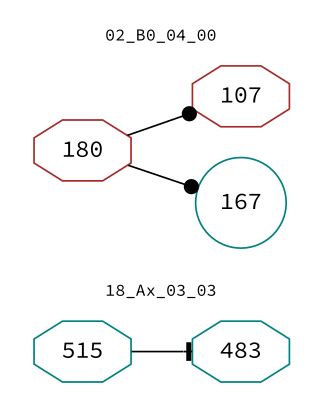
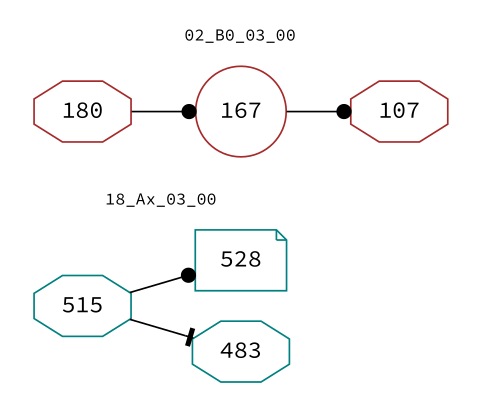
cluster "02_B0_04_00": label "02_B0_04_00" -> "02_B0_03_00"
edge "180" -> "107": now "167" -> "107"
node "167": color teal -> brown
node "528": added
cluster "18_Ax_03_03": label "18_Ax_03_03" -> "18_Ax_03_00"
